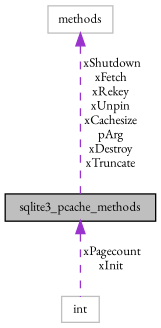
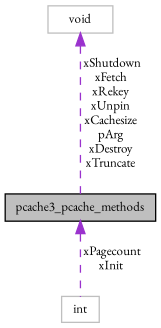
node "methods": label "methods" -> "void"
node "sqlite3_pcache_methods": label "sqlite3_pcache_methods" -> "pcache3_pcache_methods"
